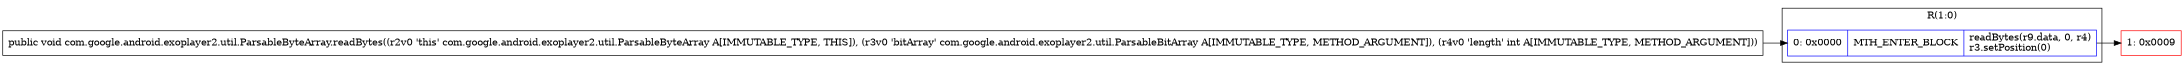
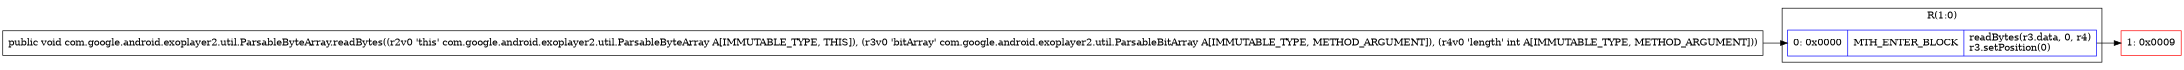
node "0: 0x0000": text "readBytes(r9.data, 0, r4)" -> "readBytes(r3.data, 0, r4)"
